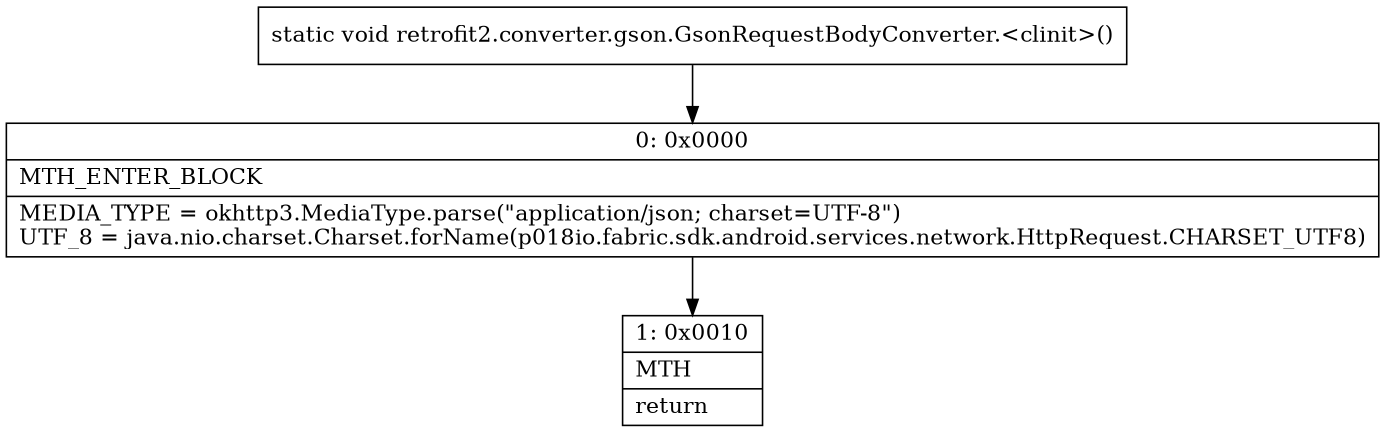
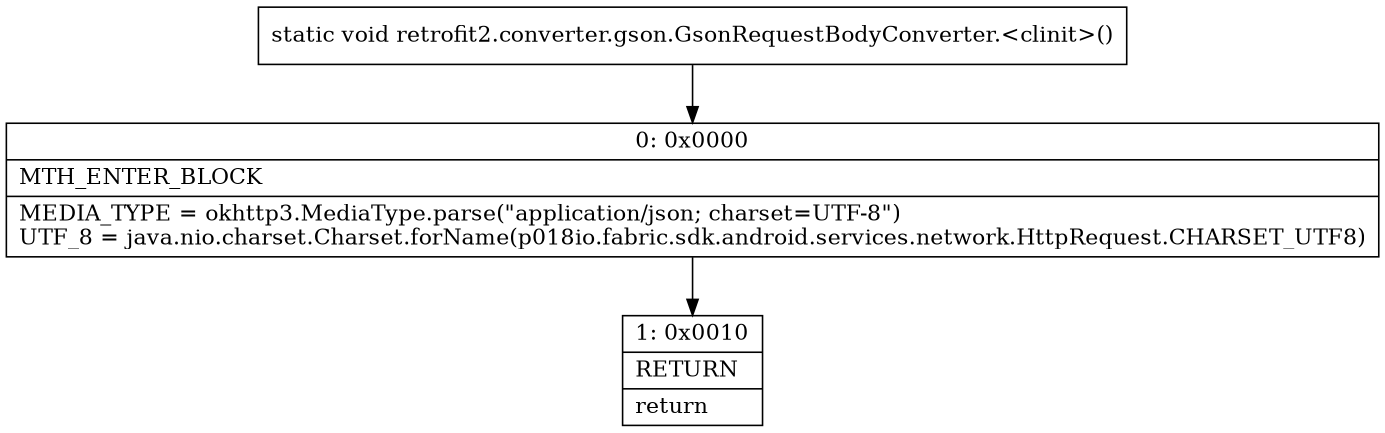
node "1: 0x0010": text "MTH" -> "RETURN"
